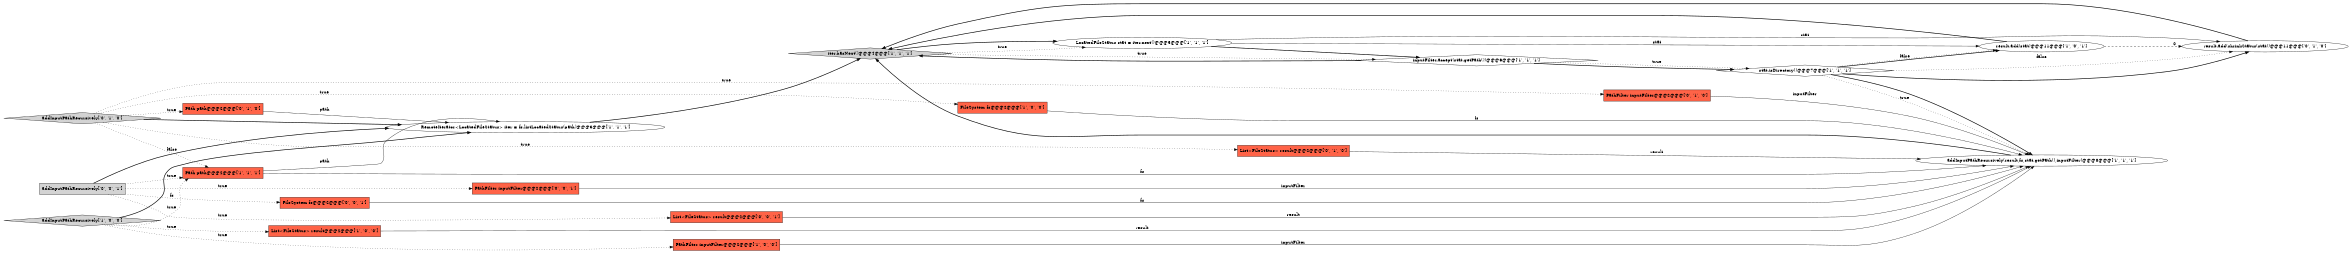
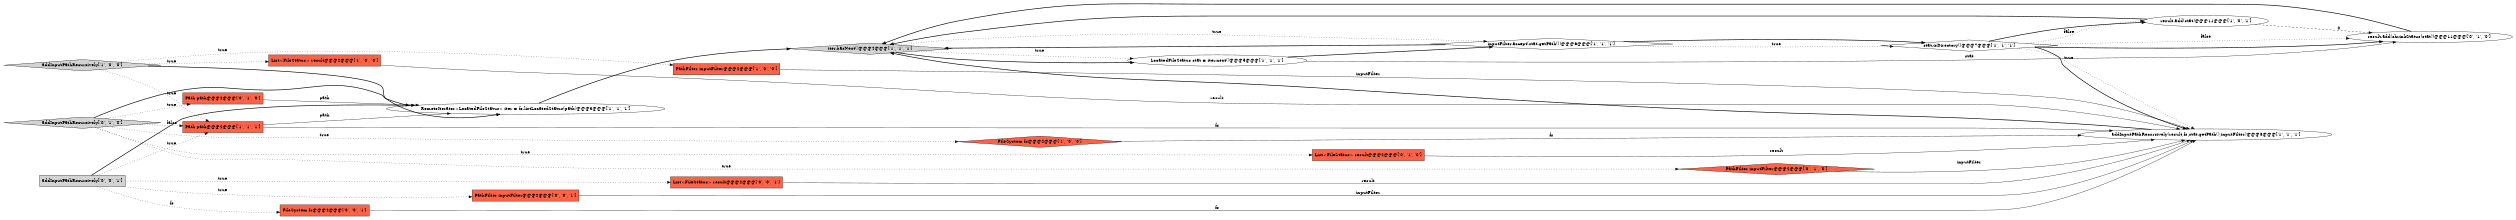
edge "LocatedFileStatus stat = iter.next()@@@5@@@['1', '1', '1']" -> "result.add(stat)@@@11@@@['1', '0', '1']": removed, label "stat"
node "PathFilter inputFilter@@@2@@@['0', '1', '0']": shape box -> diamond
node "FileSystem fs@@@2@@@['1', '0', '0']": shape box -> diamond
